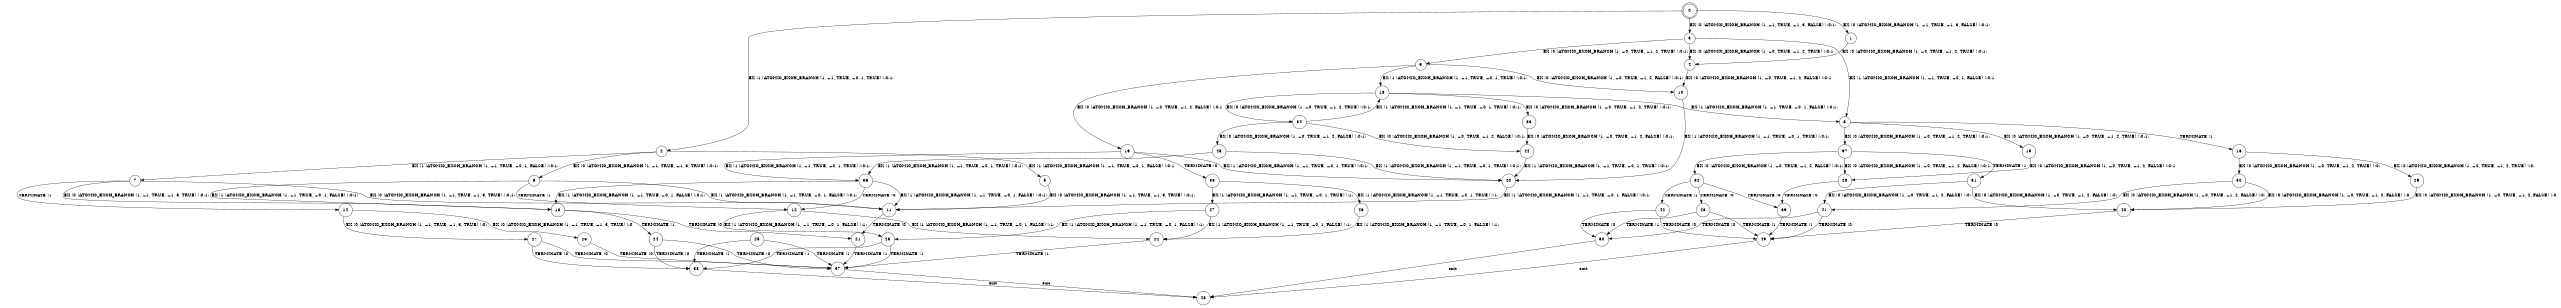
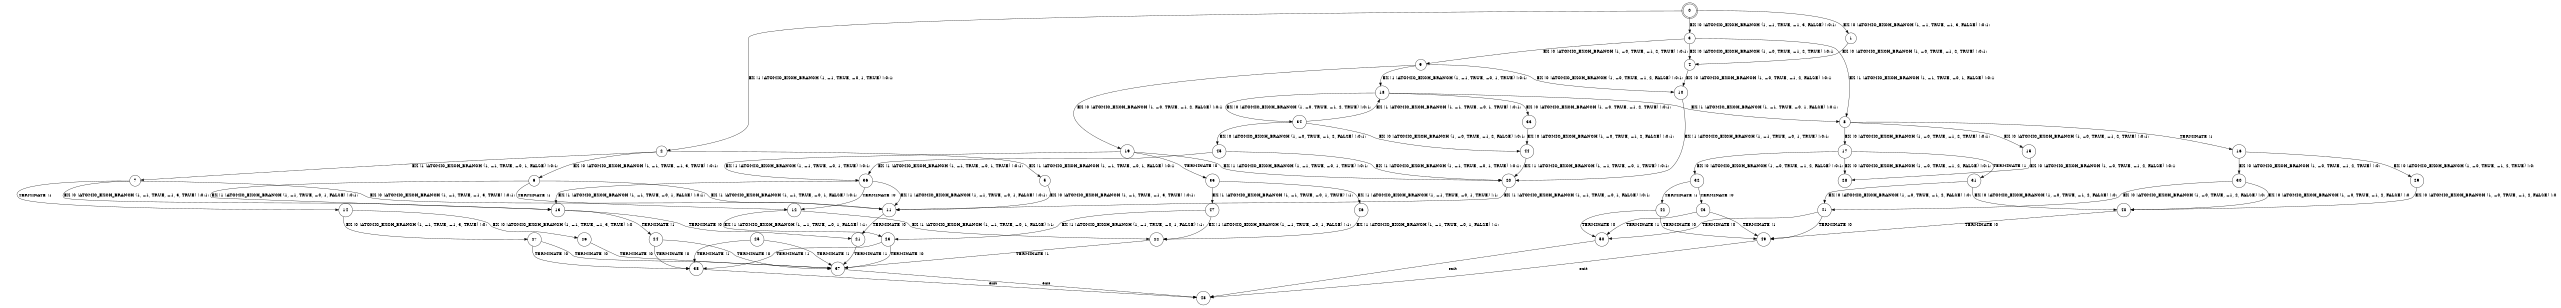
node "97": label "97" -> "17"
node "39": removed
edge "23" -> "37": label "TERMINATE !1" -> "TERMINATE !0"
